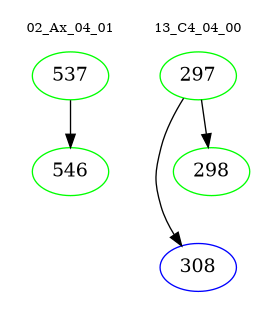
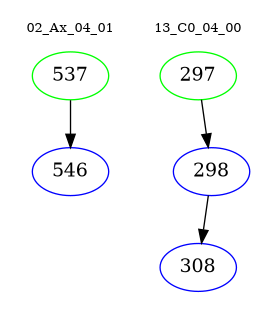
cluster "13_C4_04_00": label "13_C4_04_00" -> "13_C0_04_00"
edge "297" -> "308": now "298" -> "308"
node "546": color green -> blue
node "298": color green -> blue
